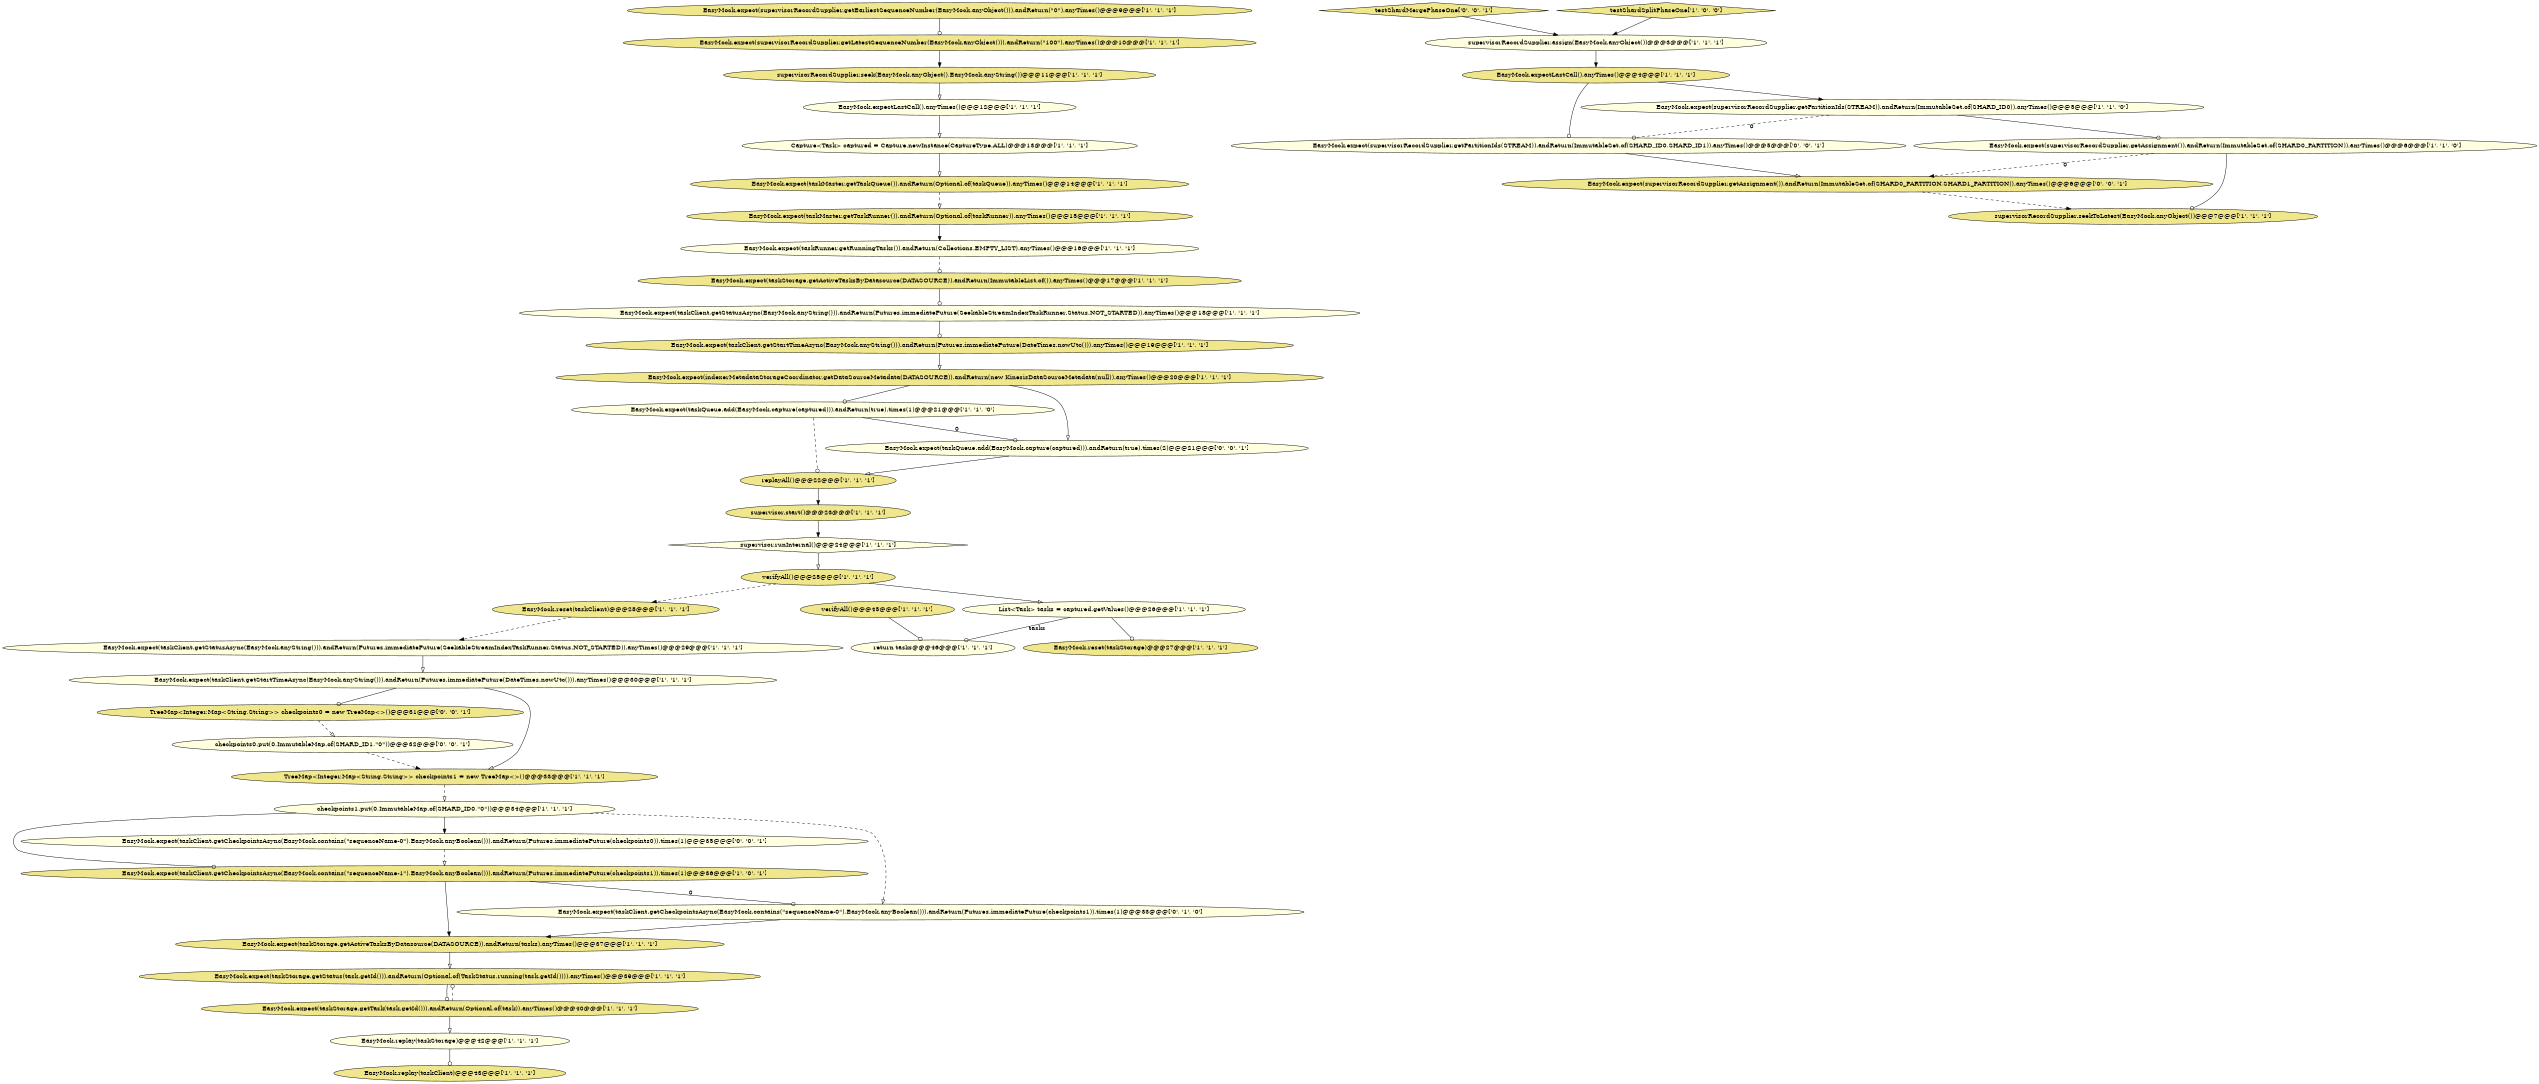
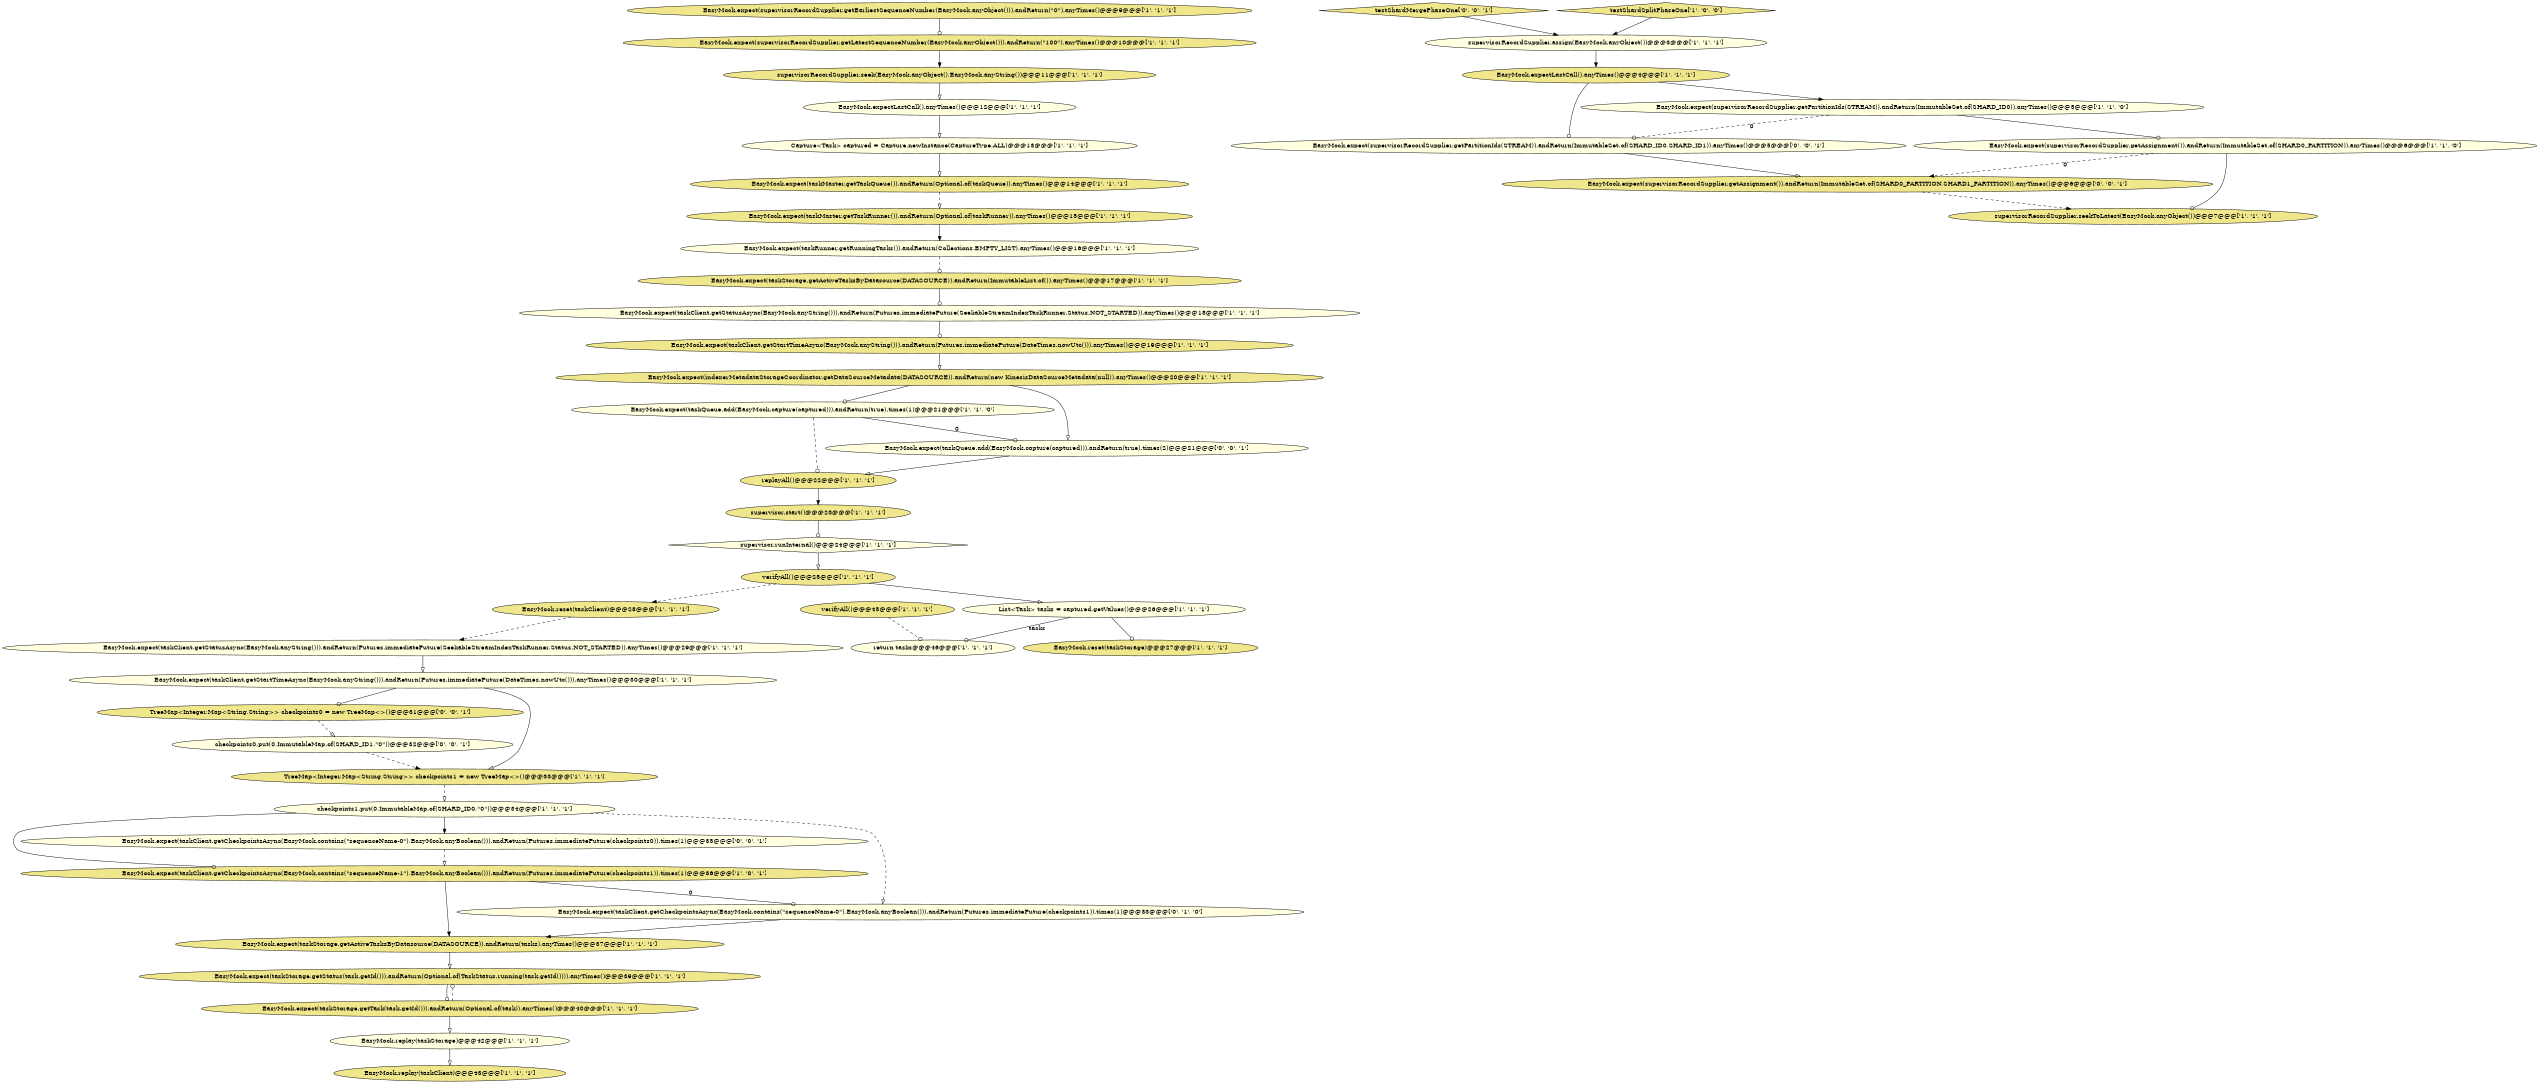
edge "supervisor.start()@@@23@@@['1', '1', '1']" -> "supervisor.runInternal()@@@24@@@['1', '1', '1']": arrowhead normal -> odot
edge "verifyAll()@@@45@@@['1', '1', '1']" -> "return tasks@@@46@@@['1', '1', '1']": style solid -> dashed
edge "EasyMock.replay(taskStorage)@@@42@@@['1', '1', '1']" -> "EasyMock.replay(taskClient)@@@43@@@['1', '1', '1']": arrowhead odot -> onormal
